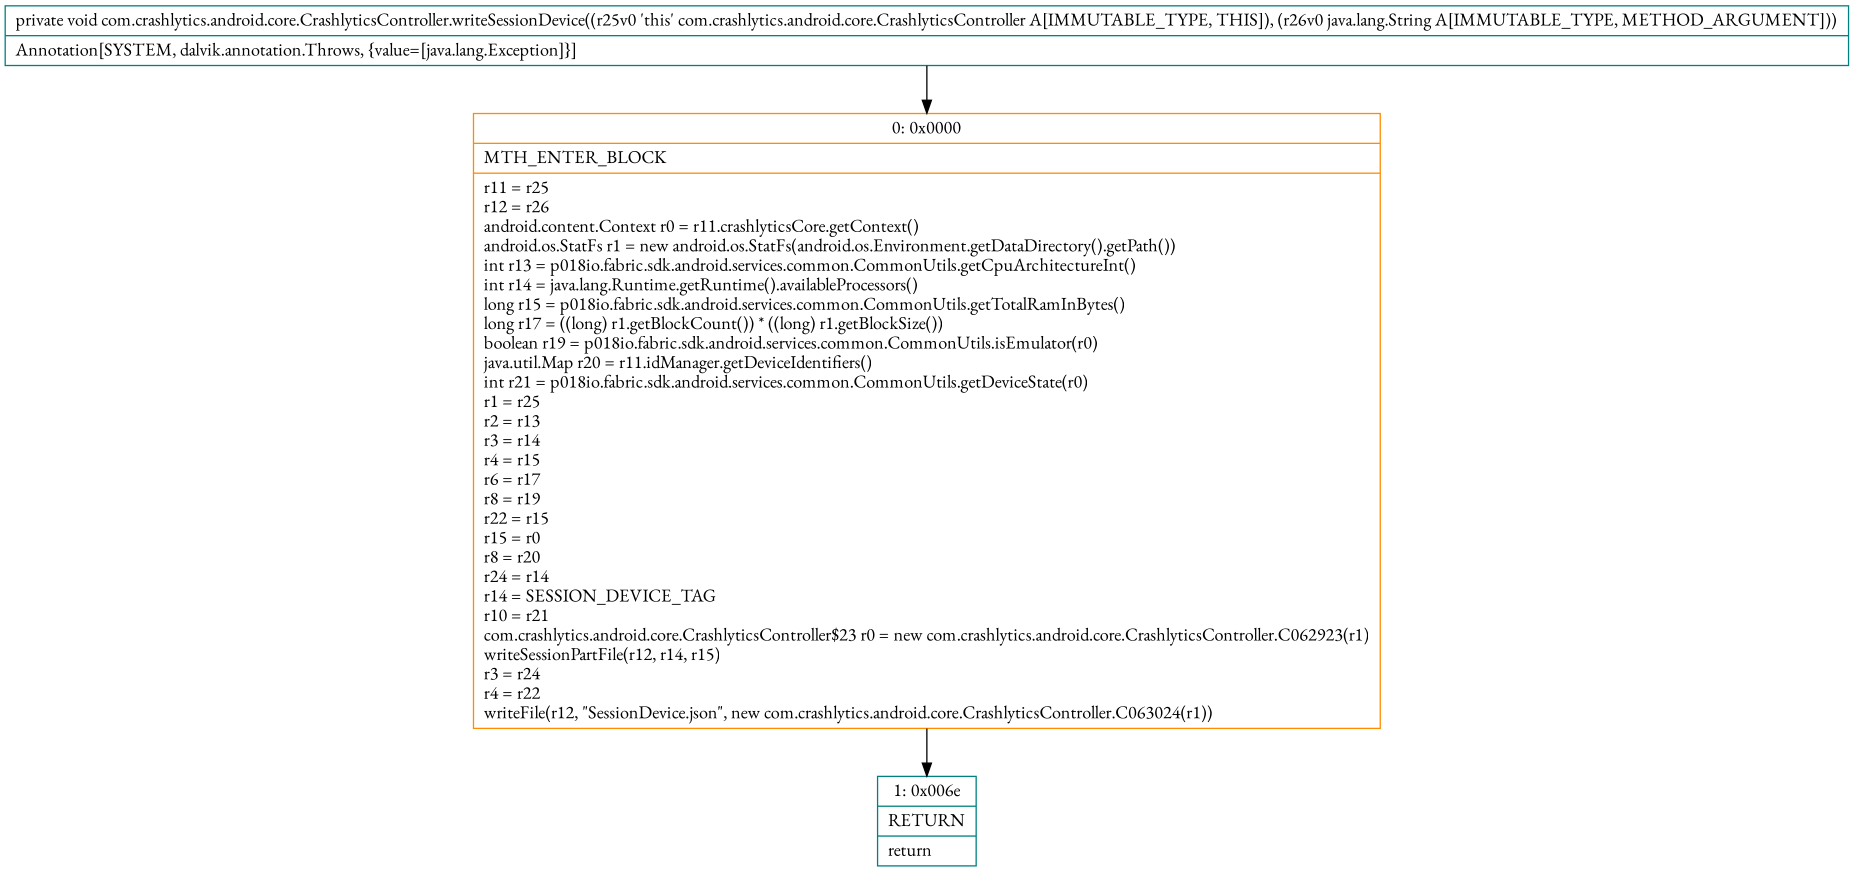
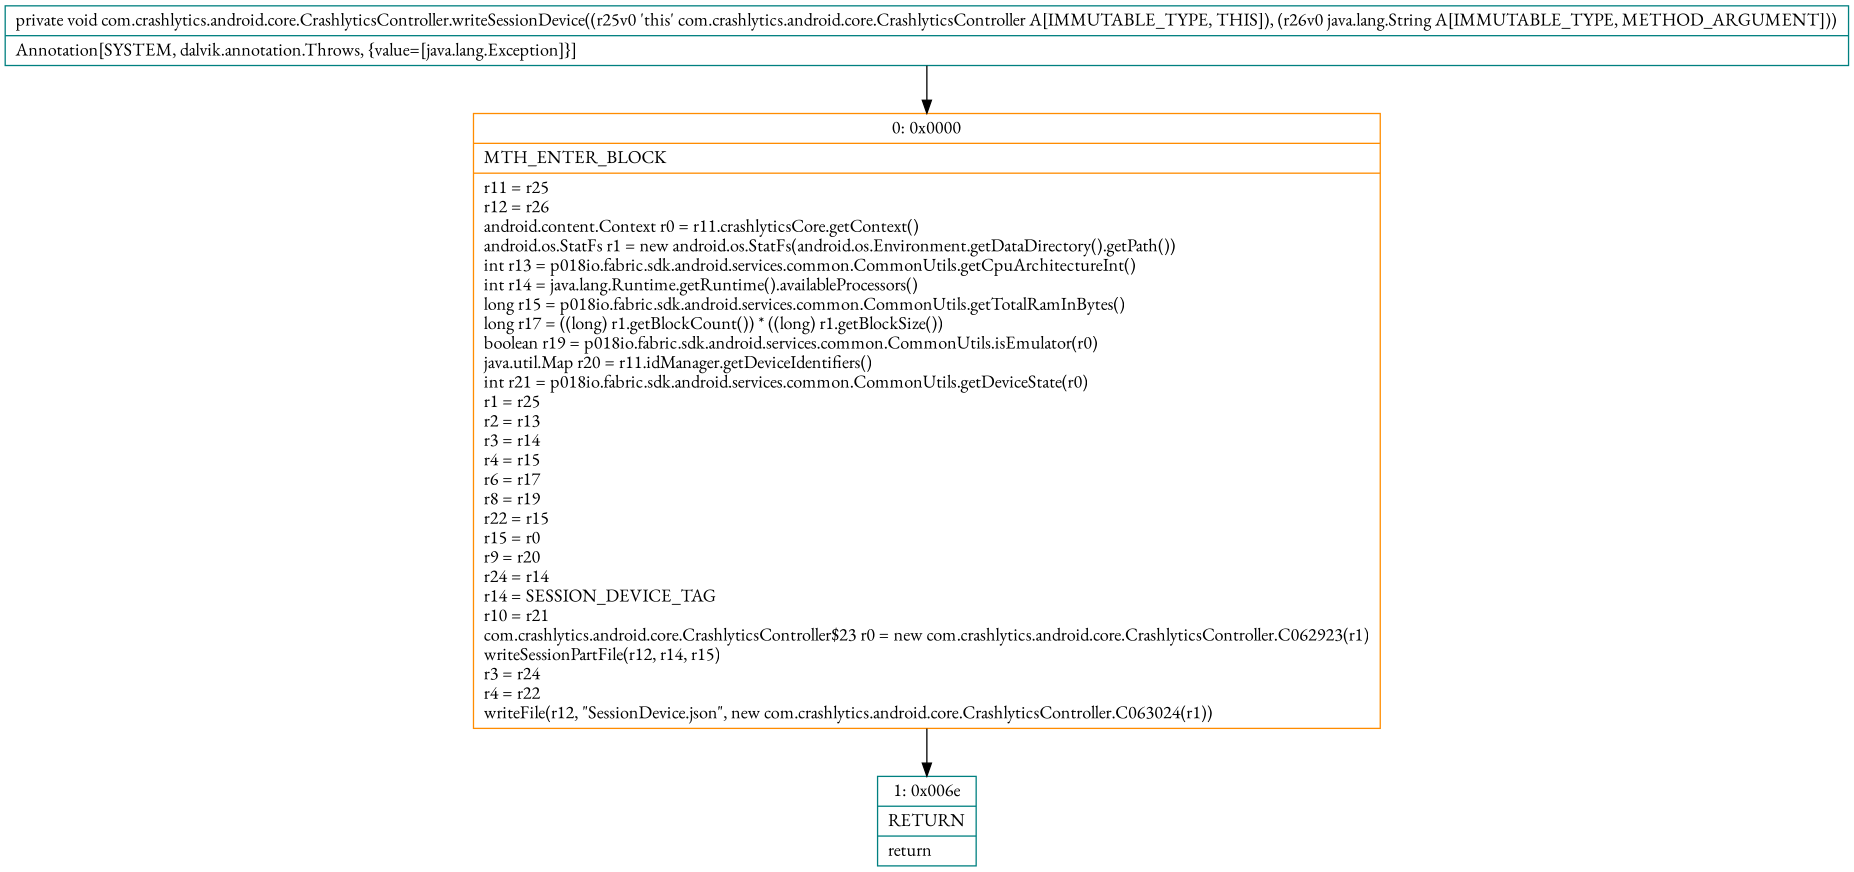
node "0: 0x0000": text "r8 = r20" -> "r9 = r20"
